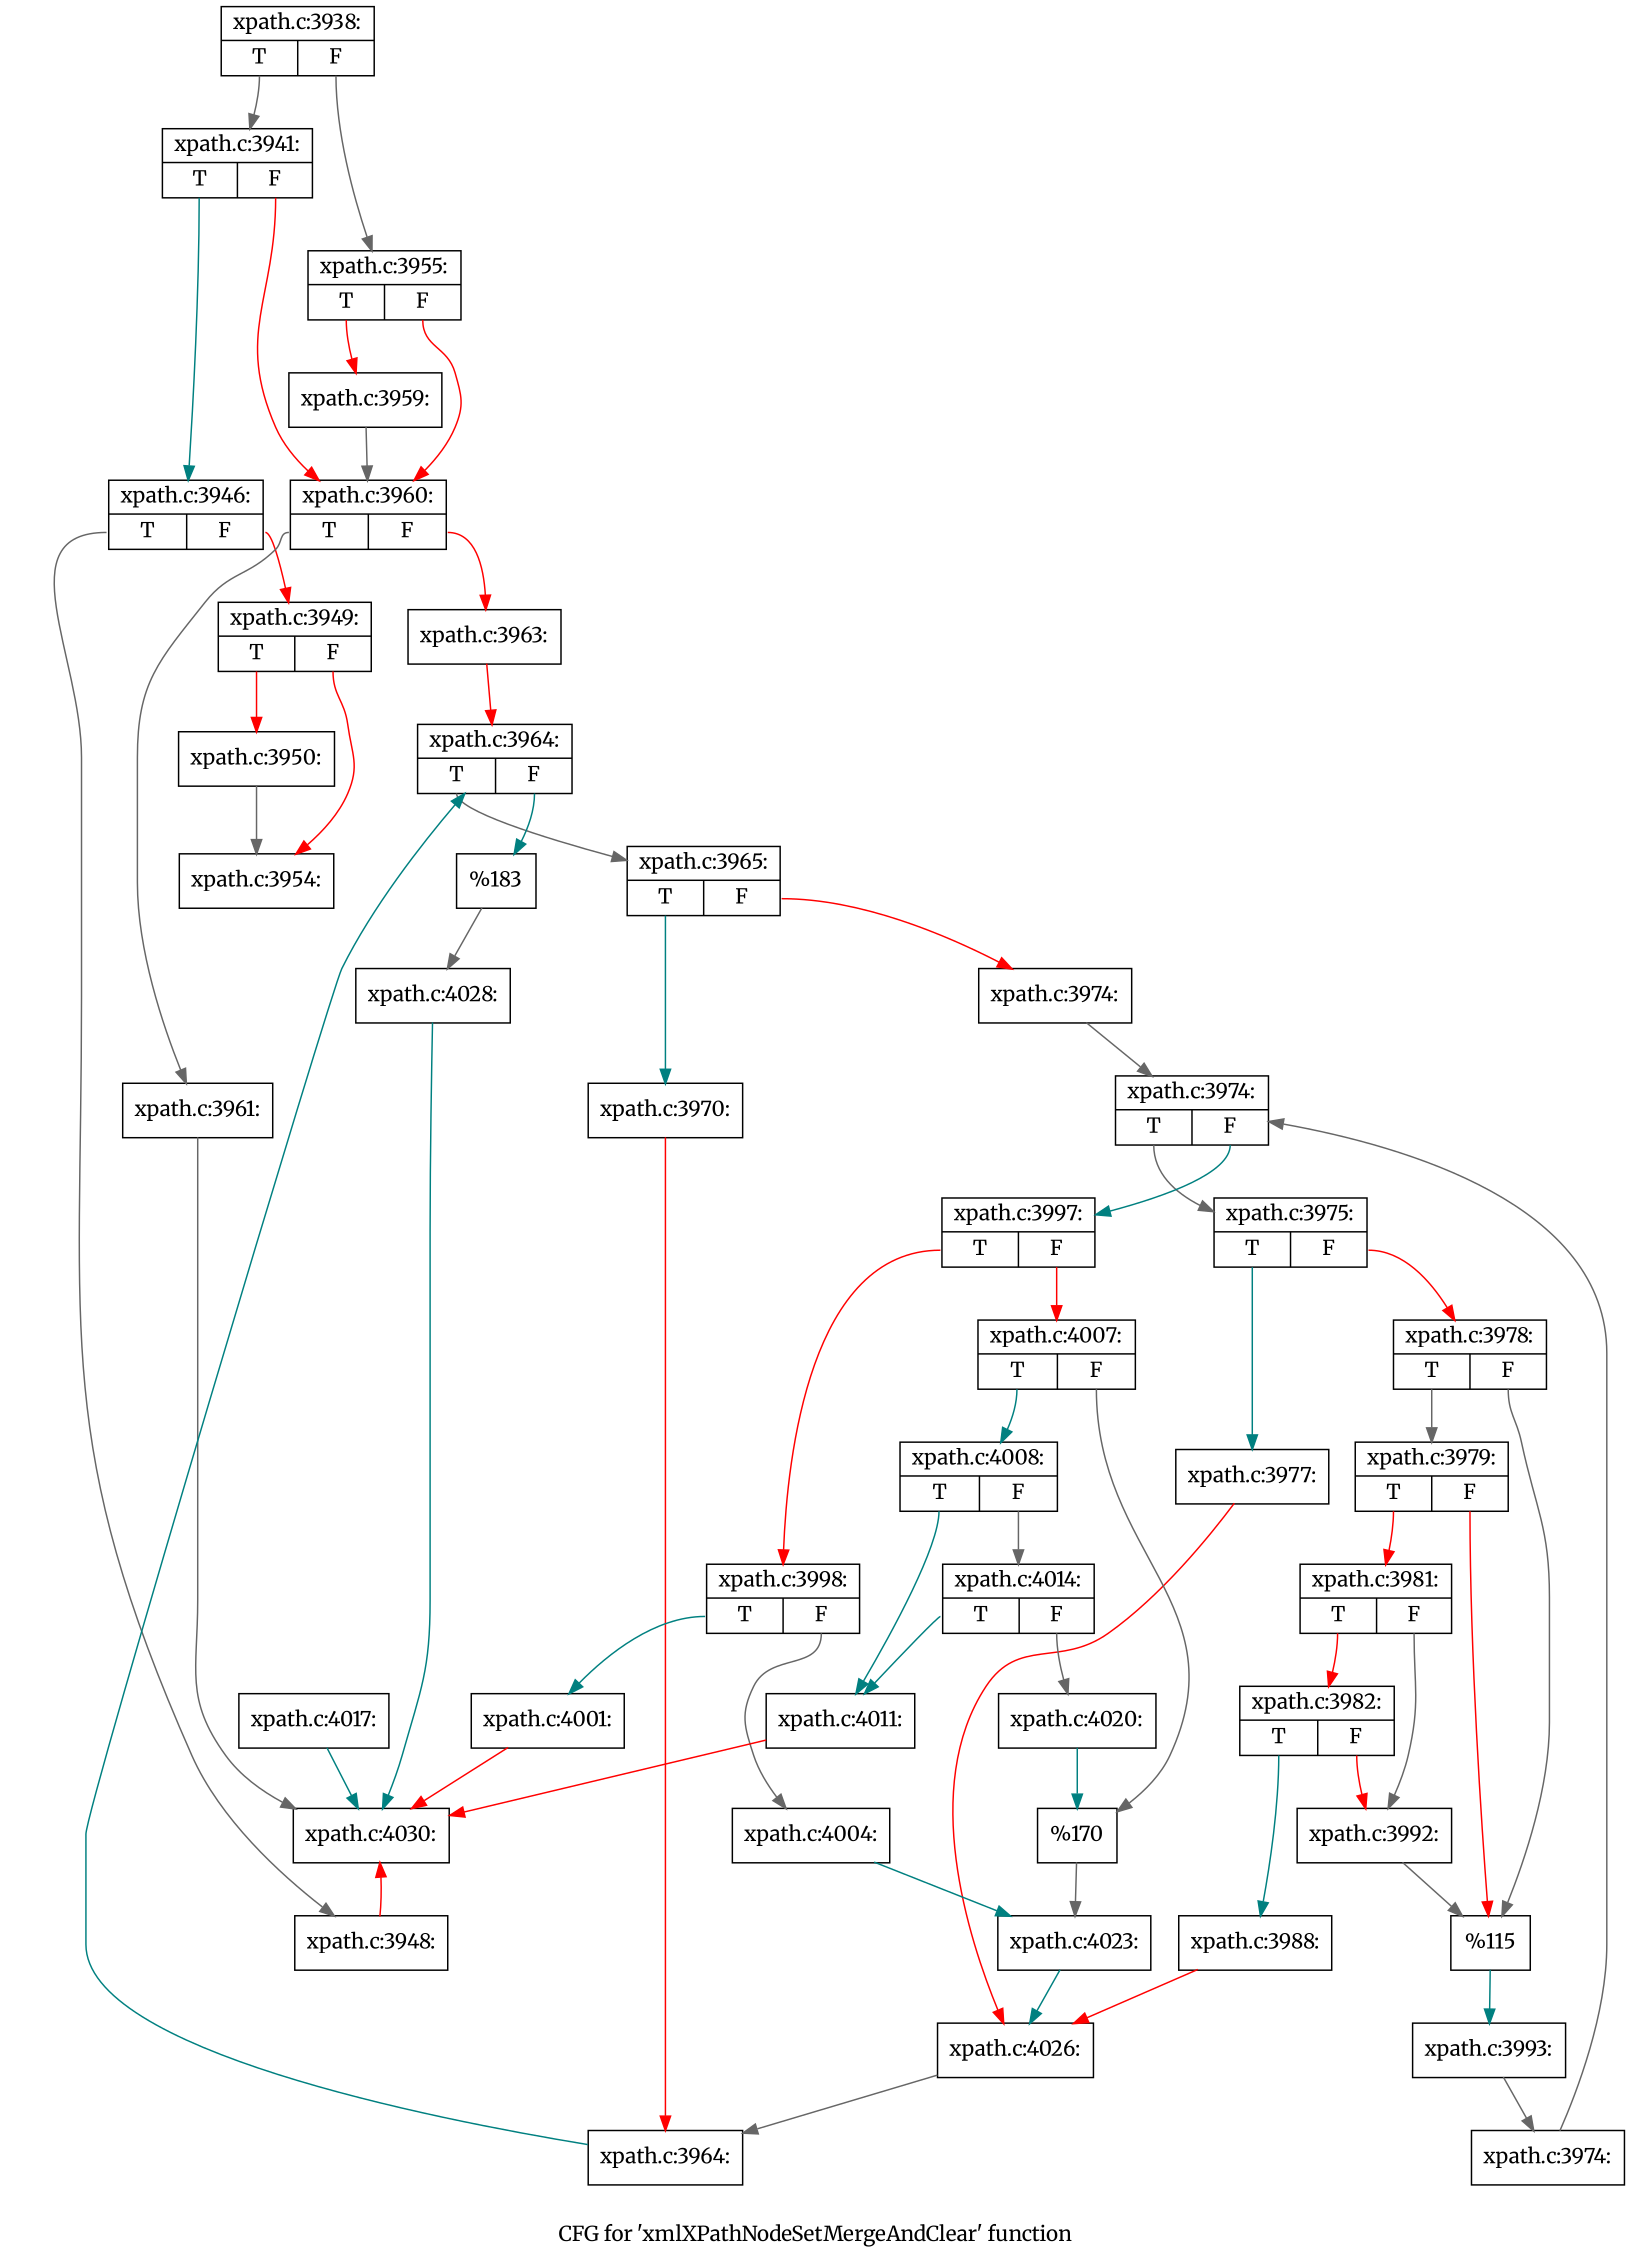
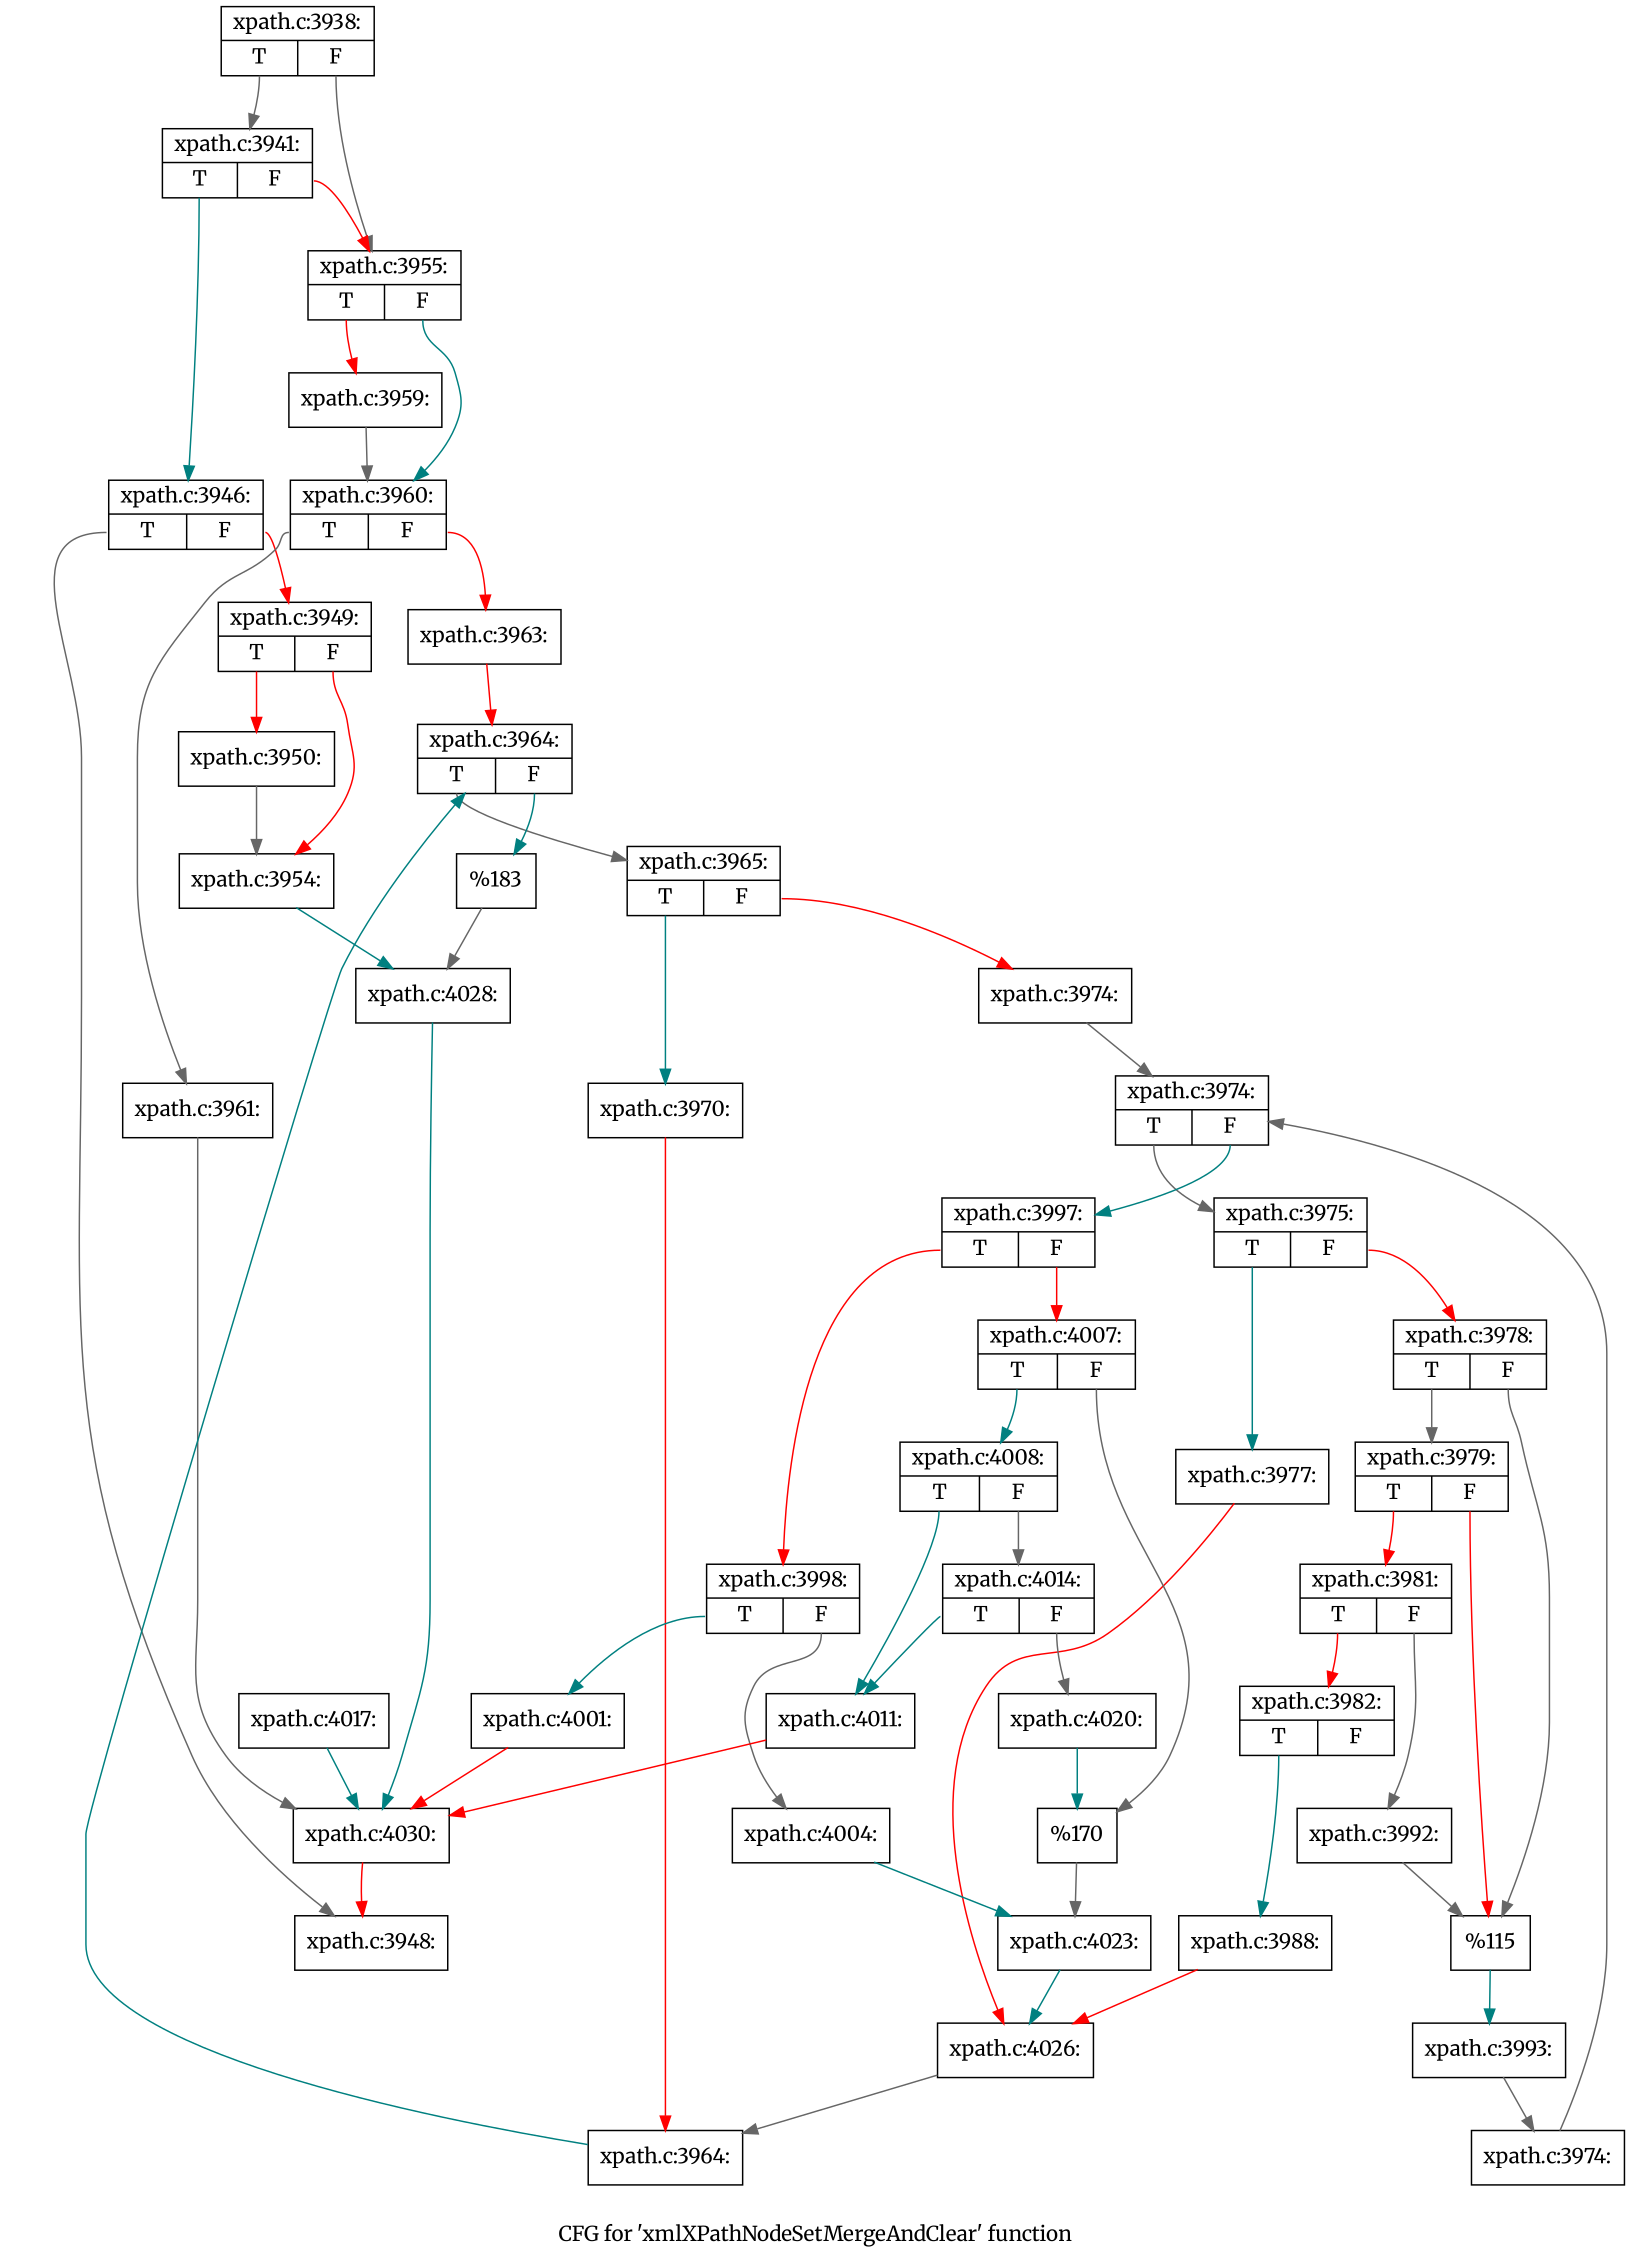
edge "xpath.c:3941:" -> "xpath.c:3960:": now "xpath.c:3941:" -> "xpath.c:3955:"
edge "xpath.c:3955:" -> "xpath.c:3960:": color red -> teal
edge "xpath.c:3954:" -> "xpath.c:4028:": added
edge "xpath.c:3982:" -> "xpath.c:3992:": removed
edge "xpath.c:3948:" -> "xpath.c:4030:": reversed
